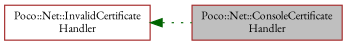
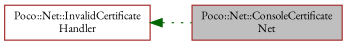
node "Poco::Net::ConsoleCertificate Handler": label "Poco::Net::ConsoleCertificate Handler" -> "Poco::Net::ConsoleCertificate Net"
